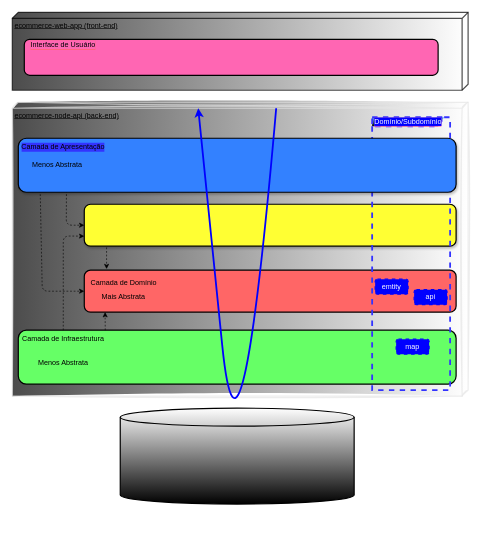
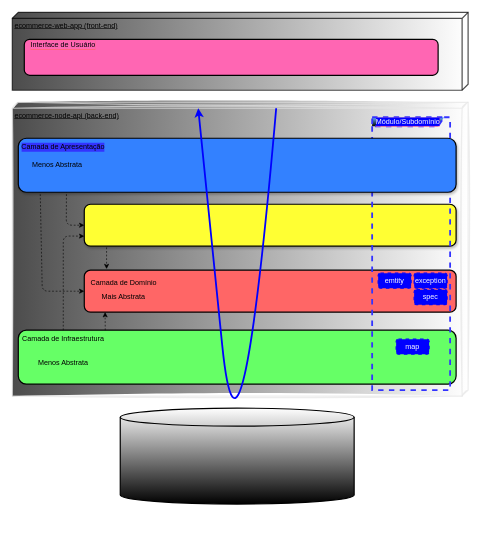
node "Domínio/Subdomínio": label "Domínio/Subdomínio" -> "Módulo/Subdomínio"
node "exception": added
node "emtity": moved (392, 287) -> (395, 281)
node "api": label "api" -> "spec"
